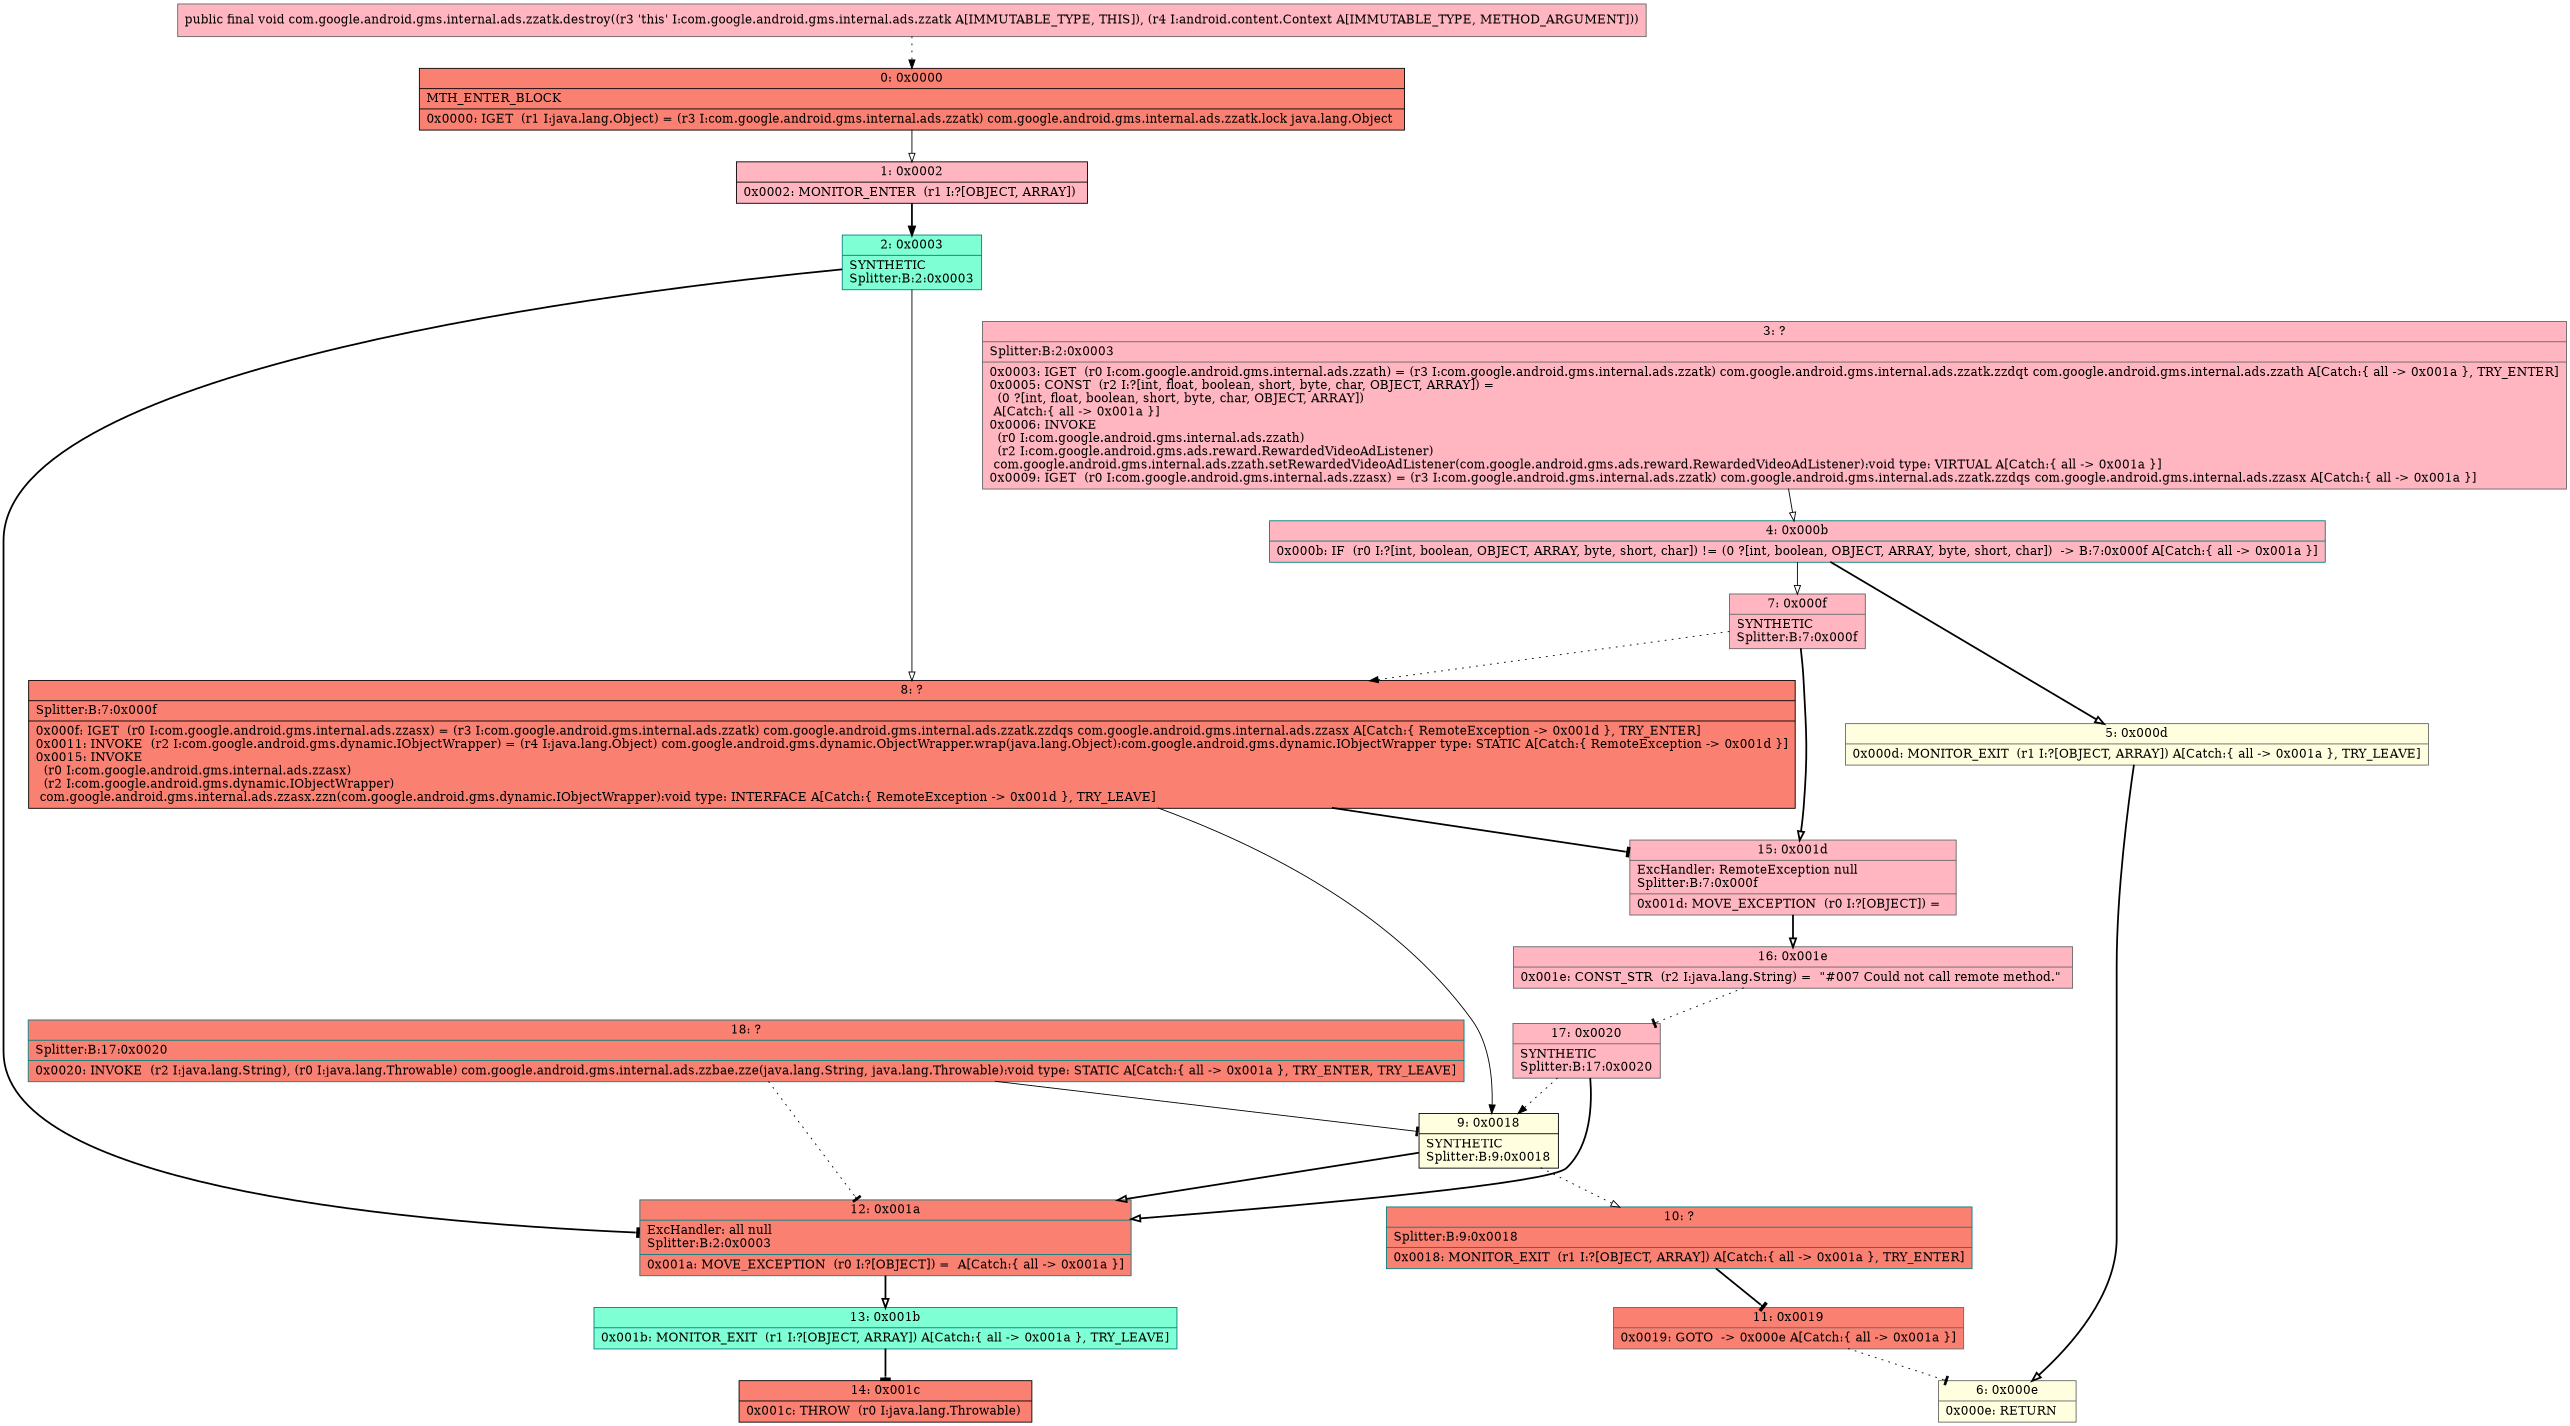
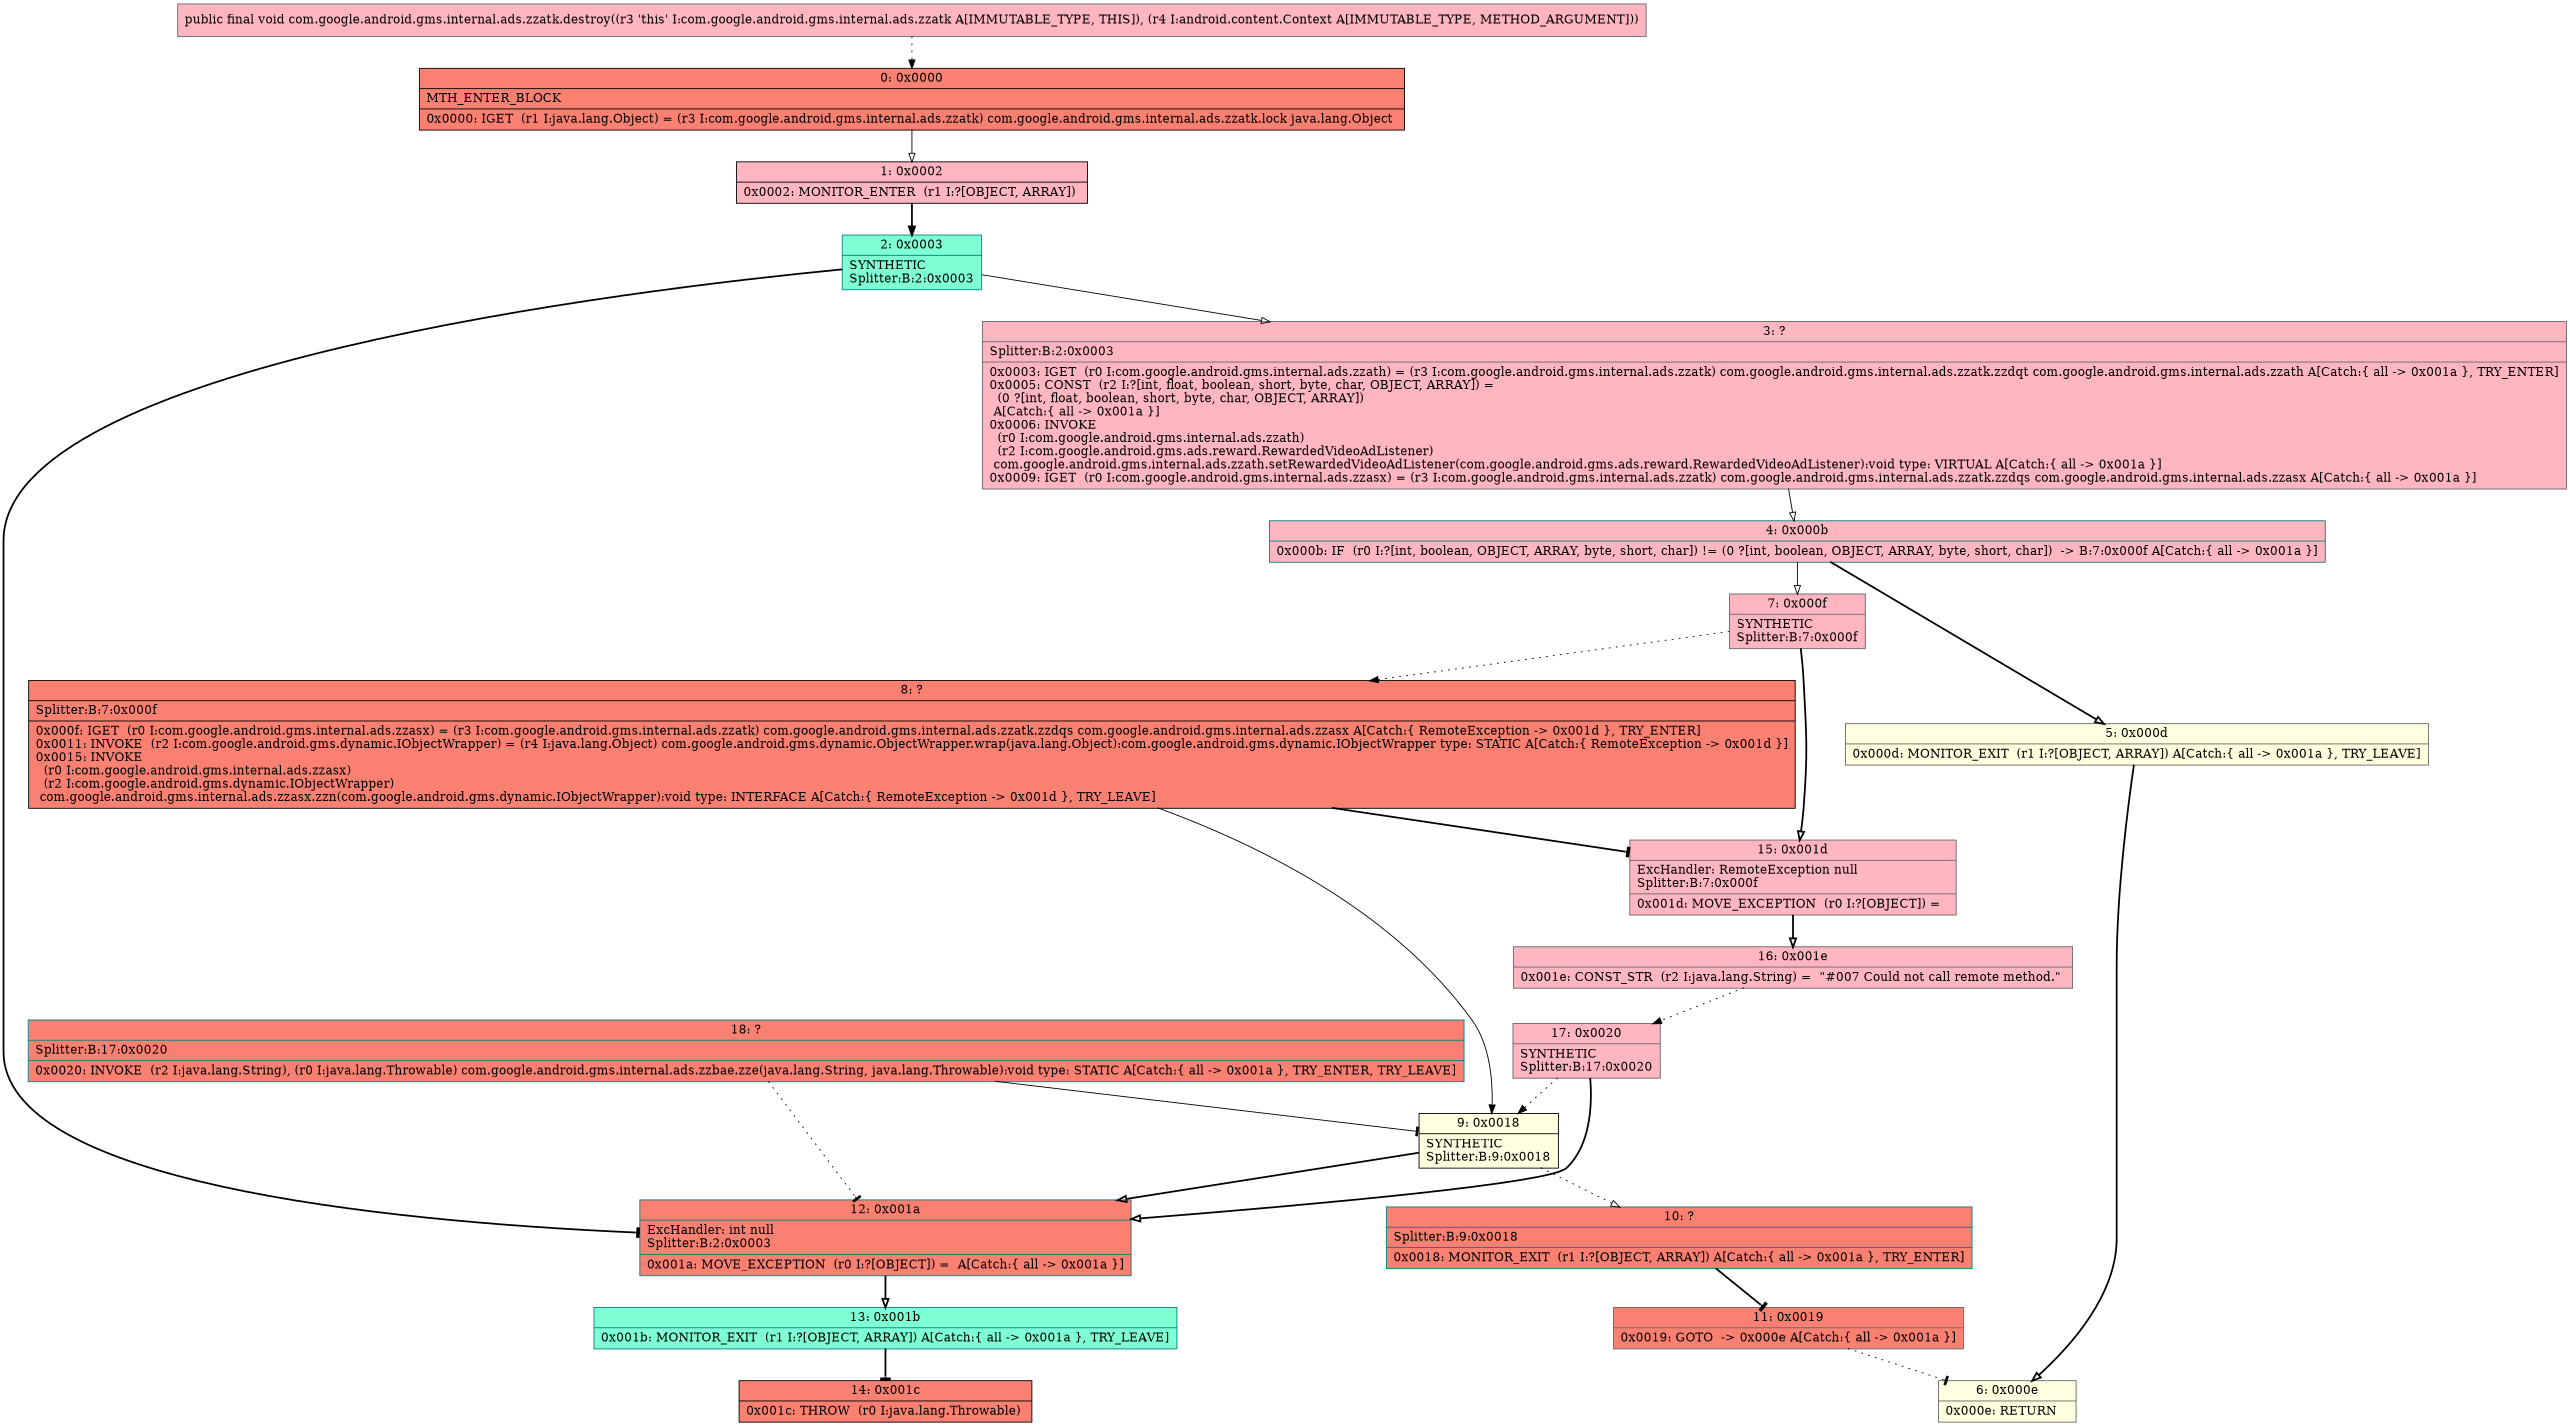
edge "2: 0x0003" -> "8: ?": now "2: 0x0003" -> "3: ?"
edge "16: 0x001e" -> "17: 0x0020": arrowhead tee -> normal
node "12: 0x001a": text "ExcHandler: all null" -> "ExcHandler: int null"
